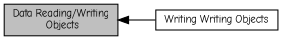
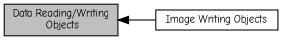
node "Writing Writing Objects": label "Writing Writing Objects" -> "Image Writing Objects"
